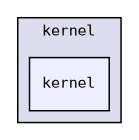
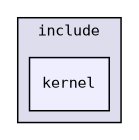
cluster "kernel": label "kernel" -> "include"
